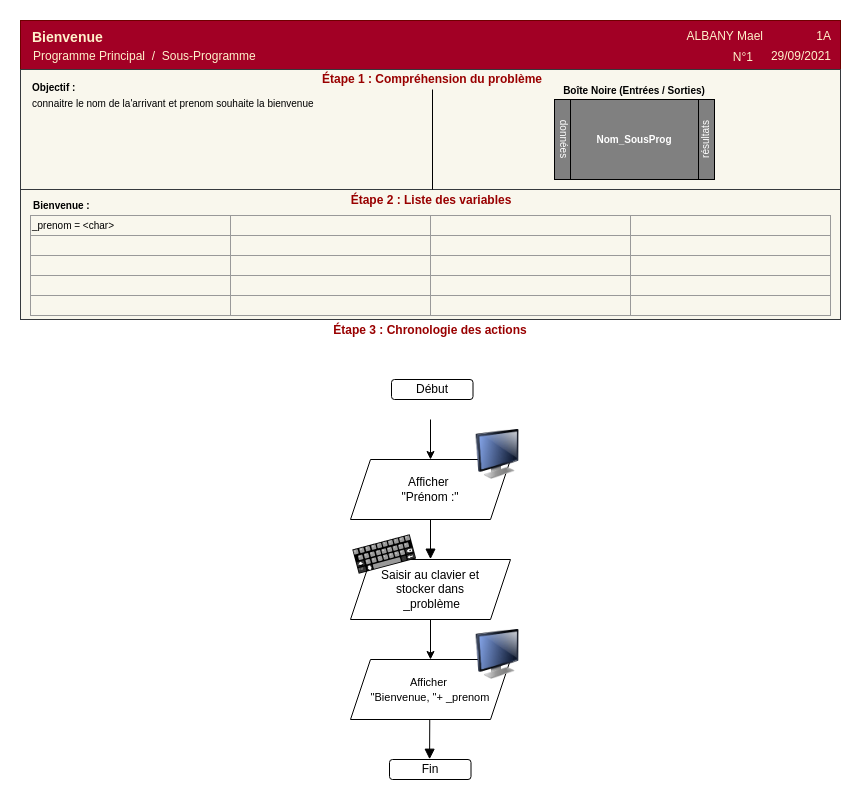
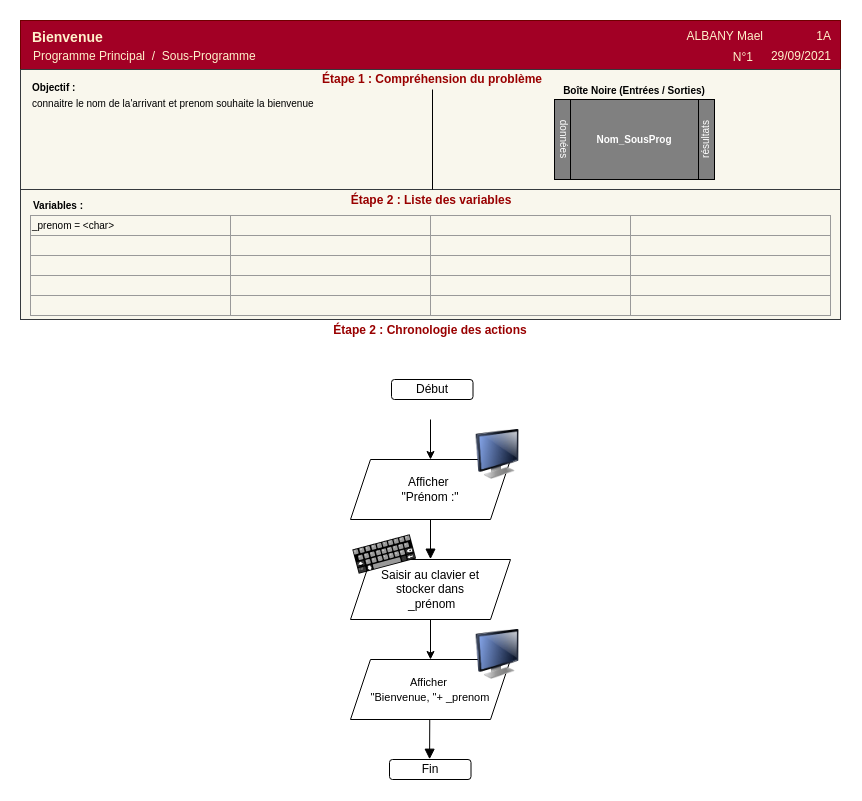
node "Bienvenue :": label "Bienvenue :" -> "Variables :"
node "Étape 3 : Chronologie des actions": label "Étape 3 : Chronologie des actions" -> "Étape 2 : Chronologie des actions"
node "Saisir au clavier et stocker dans _problème": label "Saisir au clavier et stocker dans _problème" -> "Saisir au clavier et stocker dans _prénom"
